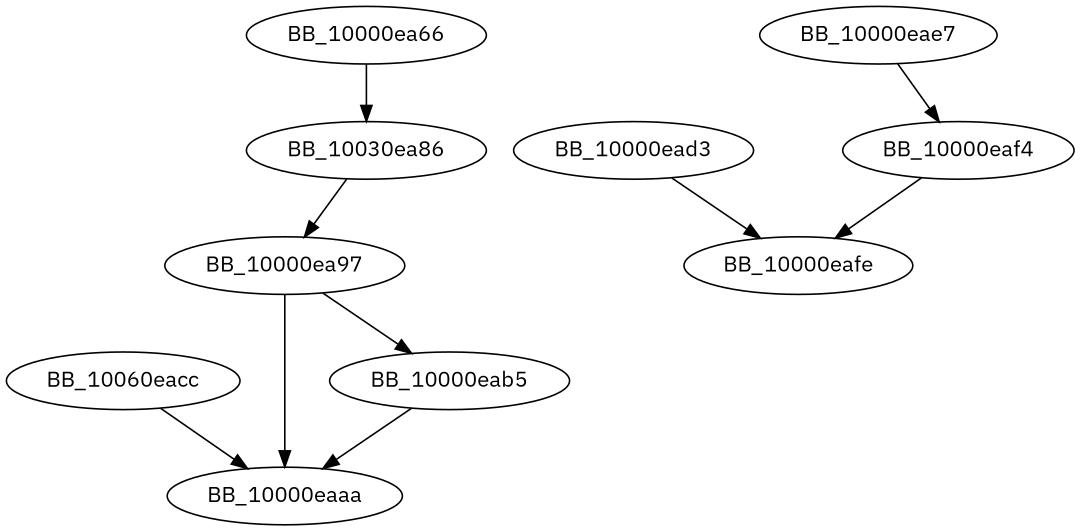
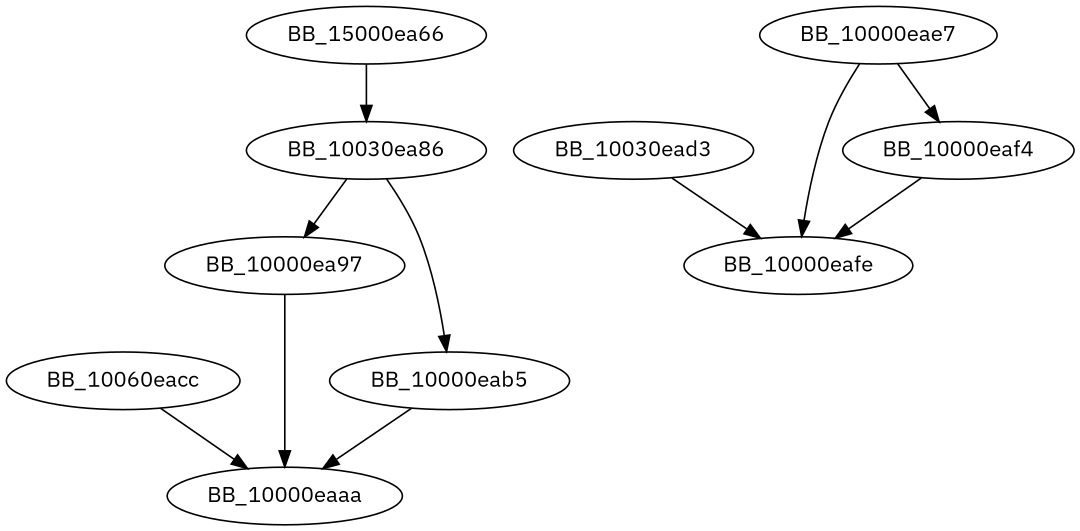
node "BB_10000ea66": label "BB_10000ea66" -> "BB_15000ea66"
edge "BB_10000eae7" -> "BB_10000eafe": added
node "BB_10000ead3": label "BB_10000ead3" -> "BB_10030ead3"
edge "BB_10000ea97" -> "BB_10000eab5": now "BB_10030ea86" -> "BB_10000eab5"
